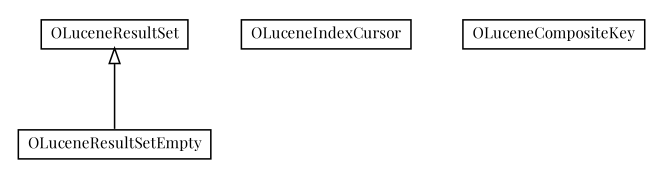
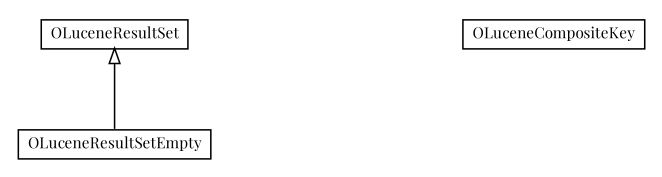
node "OLuceneIndexCursor": removed
